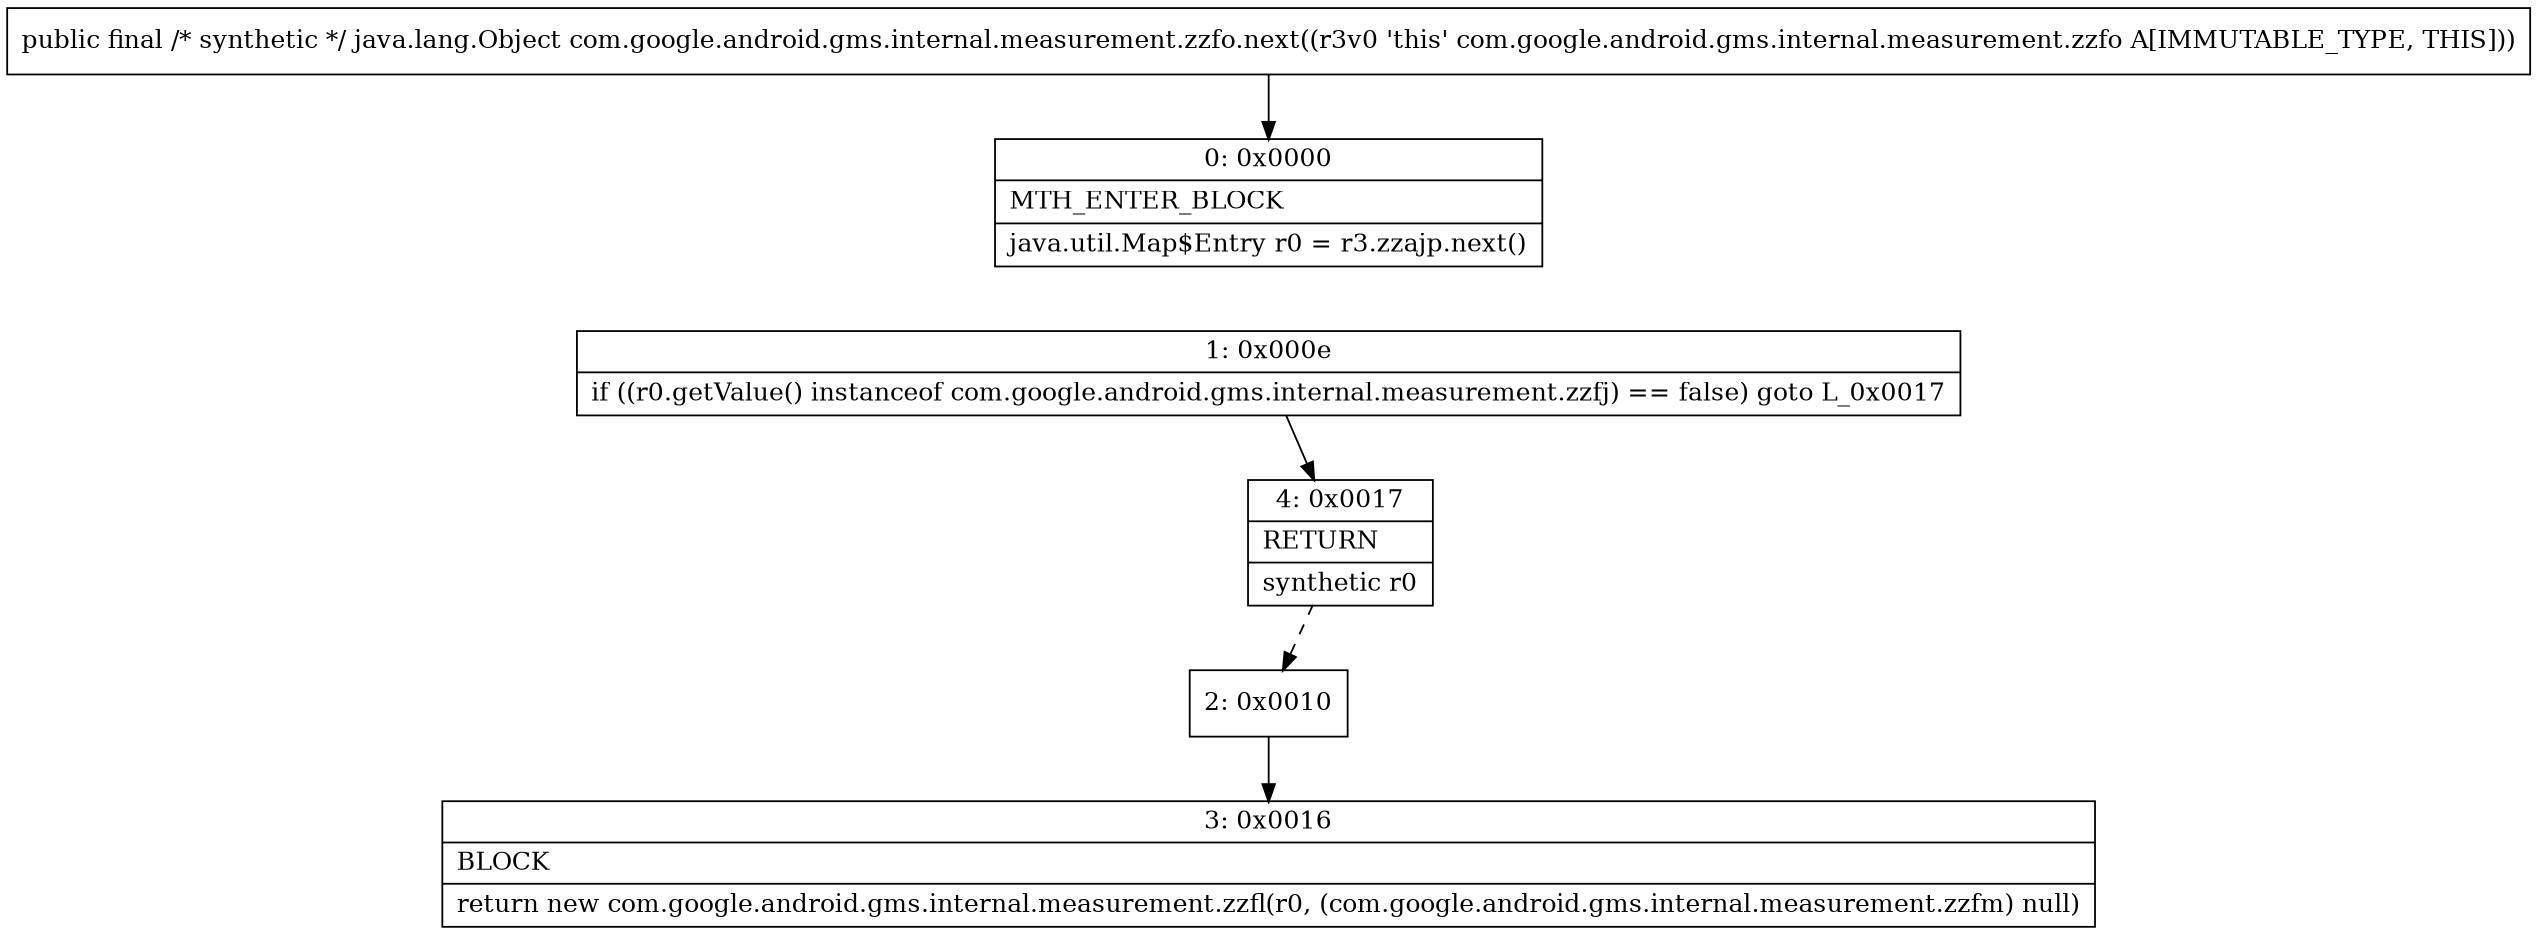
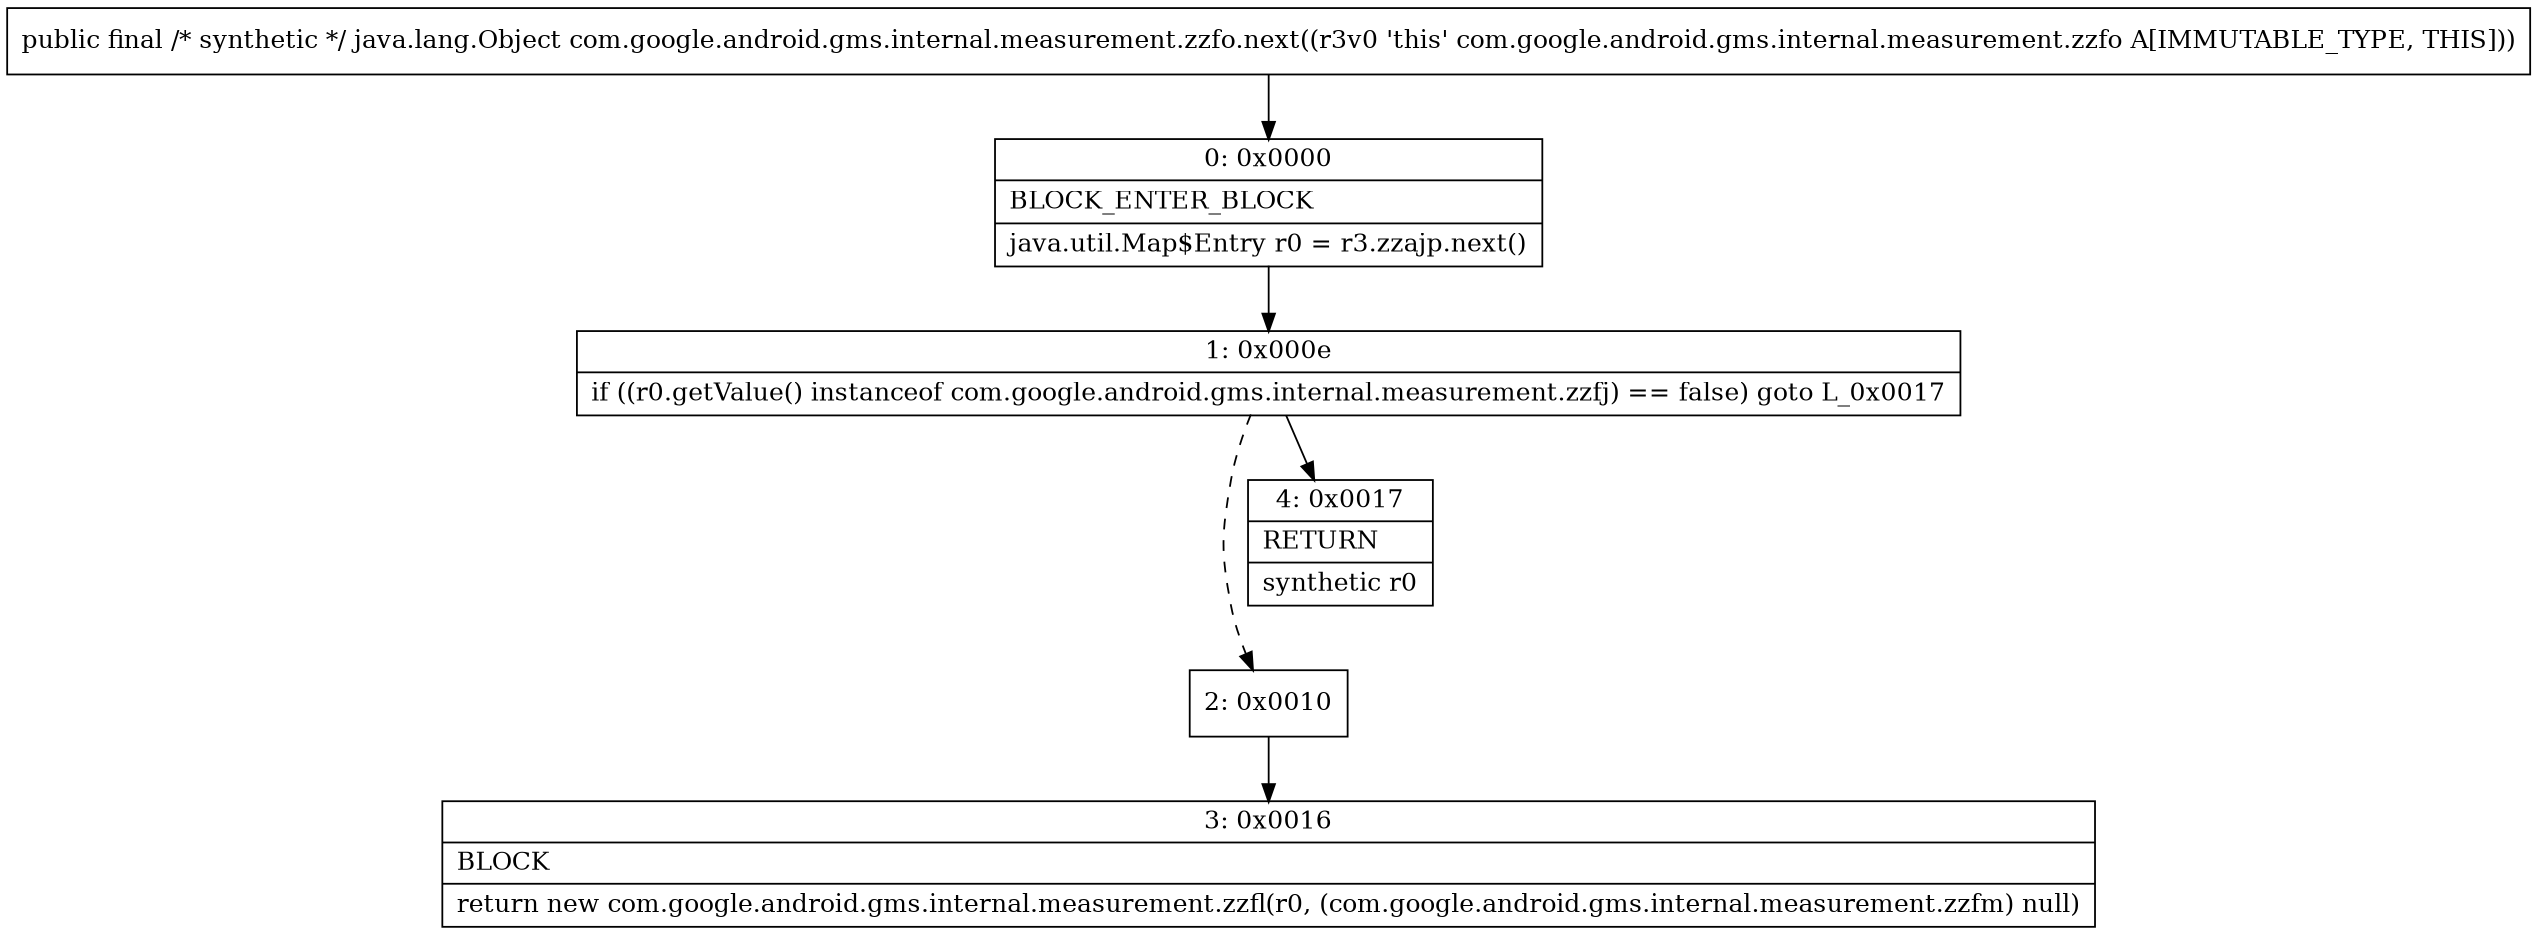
node "0: 0x0000": text "MTH_ENTER_BLOCK" -> "BLOCK_ENTER_BLOCK"
edge "0: 0x0000" -> "1: 0x000e": added
edge "4: 0x0017" -> "2: 0x0010": now "1: 0x000e" -> "2: 0x0010"
